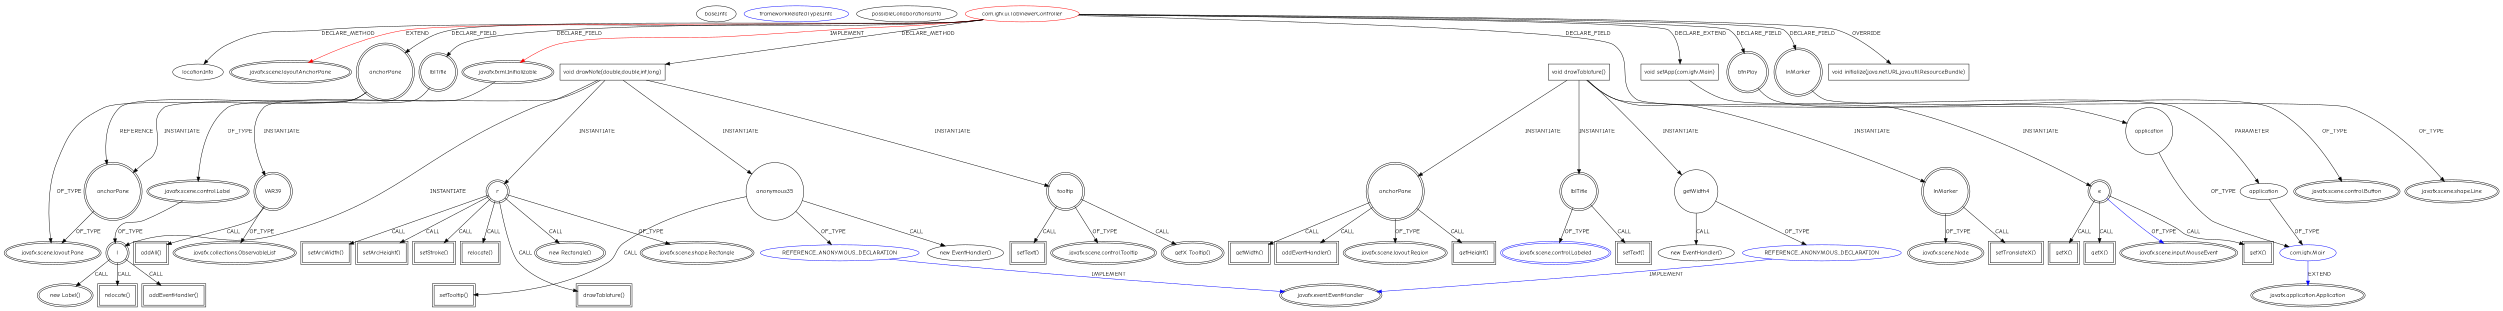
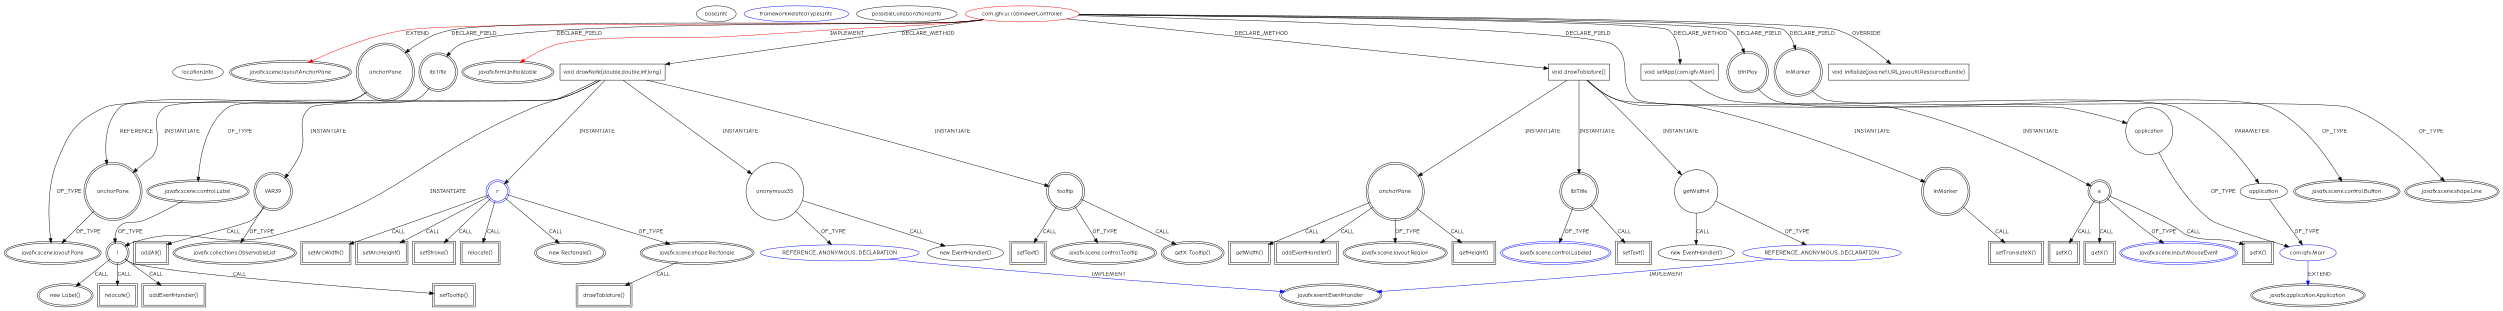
edge "com.igtv.ui.TabViewerController" -> "locationInfo": now "com.igtv.ui.TabViewerController" -> "void drawTablature()"
edge "com.igtv.ui.TabViewerController" -> "void setApp(com.igtv.Main)": label "DECLARE_EXTEND" -> "DECLARE_METHOD"
edge "javafx.fxml.Initializable" -> "VAR39": now "void drawNote(double,double,int,long)" -> "VAR39"
node "r": color black -> blue
edge "e" -> "javafx.scene.input.MouseEvent": color blue -> black
node "javafx.scene.Node": removed
node "javafx.scene.input.MouseEvent": color black -> blue
edge "anonymous35" -> "setTooltip()": now "l" -> "setTooltip()"
edge "r" -> "drawTablature()": now "javafx.scene.shape.Rectangle" -> "drawTablature()"
